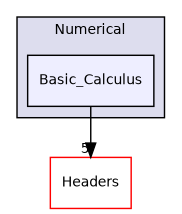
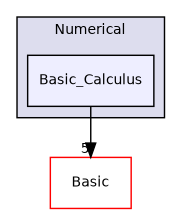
node "Headers": label "Headers" -> "Basic"
